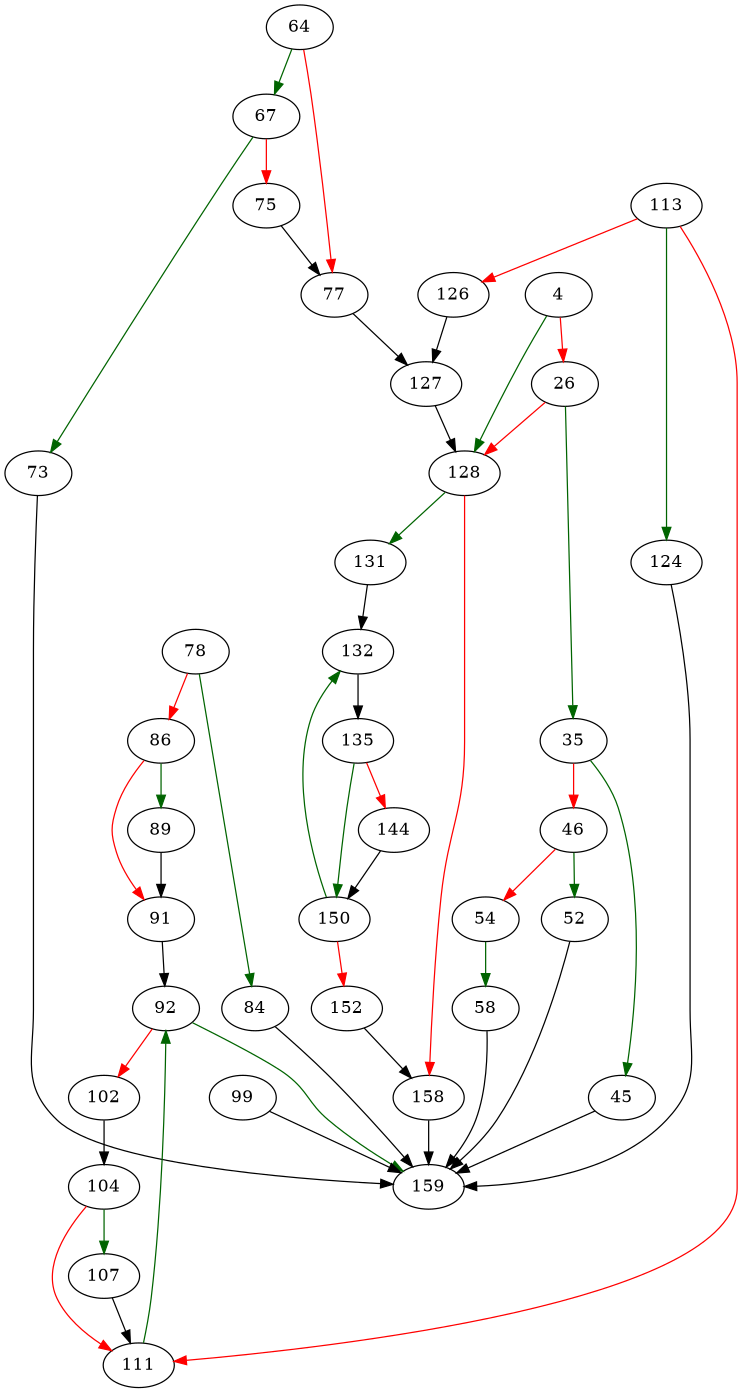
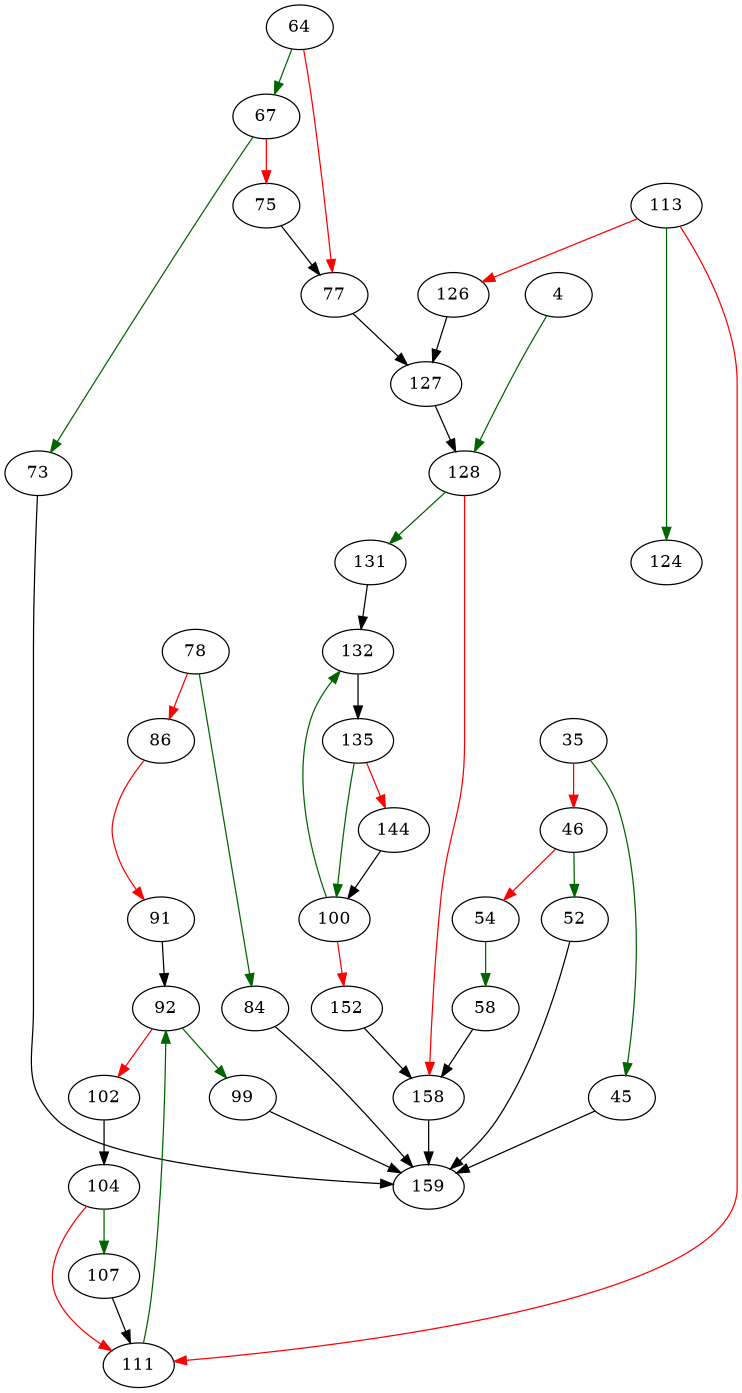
node "26": removed
node "89": removed
node "150": label "150" -> "100"
edge "124" -> "159": removed
edge "92" -> "159": now "92" -> "99"
edge "58" -> "159": now "58" -> "158"
